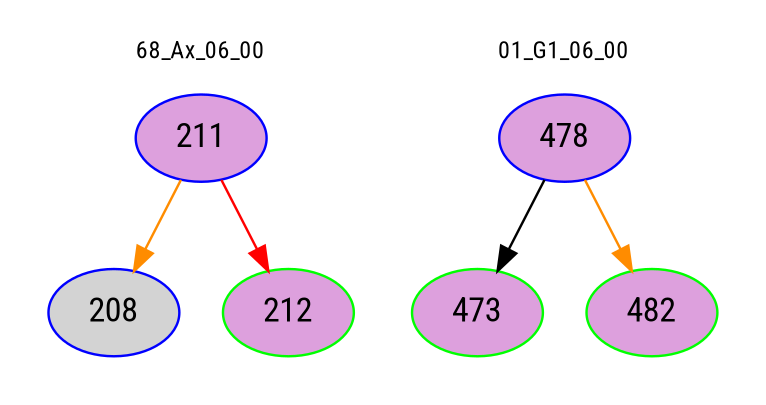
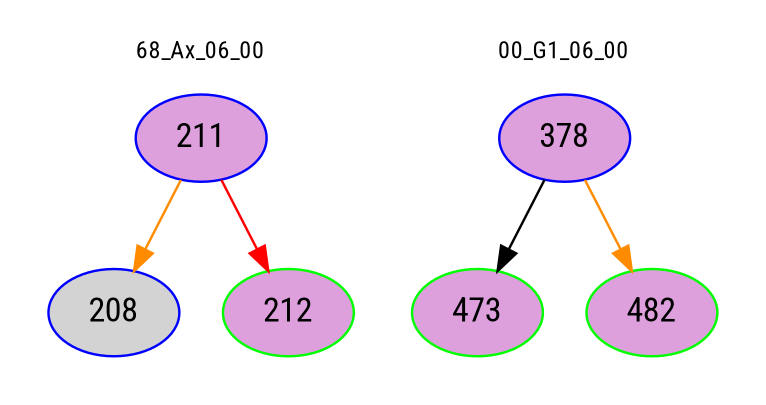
cluster "01_G1_06_00": label "01_G1_06_00" -> "00_G1_06_00"
node "478": label "478" -> "378"
